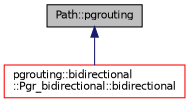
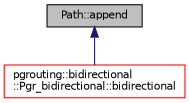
node "Path::pgrouting": label "Path::pgrouting" -> "Path::append"
